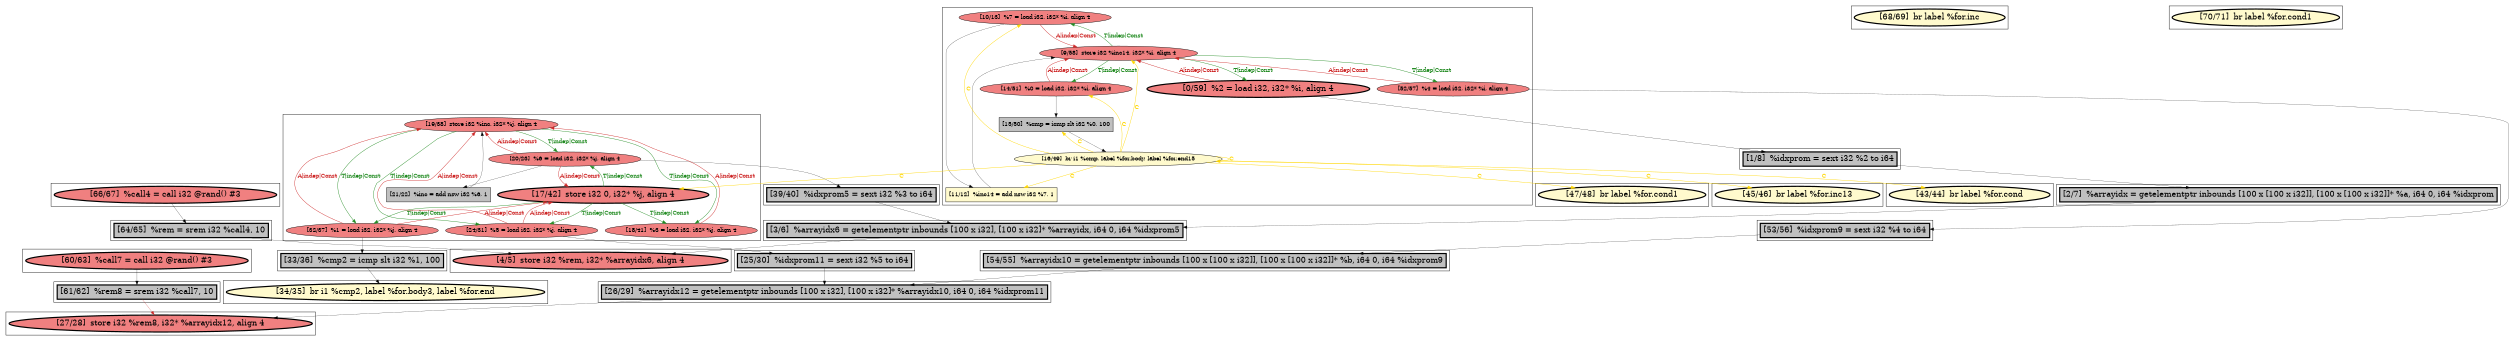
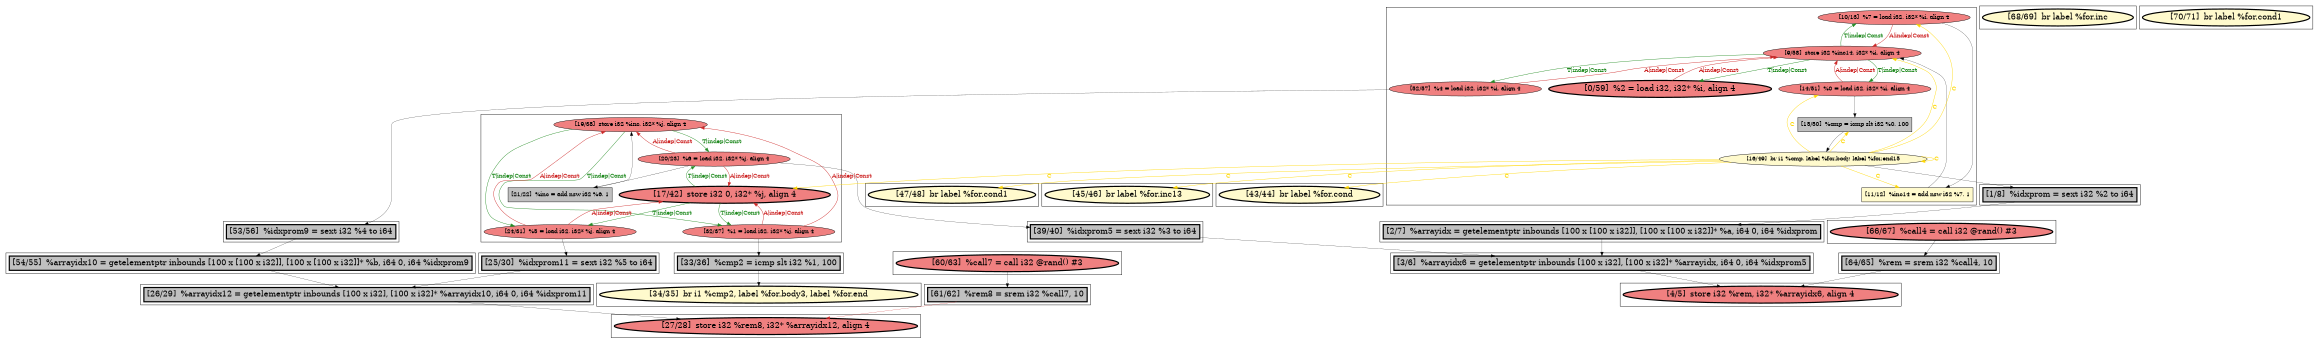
edge "[0/59]  %2 = load i32, i32* %i, align 4" -> "[1/8]  %idxprom = sext i32 %2 to i64": now "[16/49]  br i1 %cmp, label %for.body, label %for.end15" -> "[1/8]  %idxprom = sext i32 %2 to i64"
node "[18/41]  %3 = load i32, i32* %j, align 4": removed
